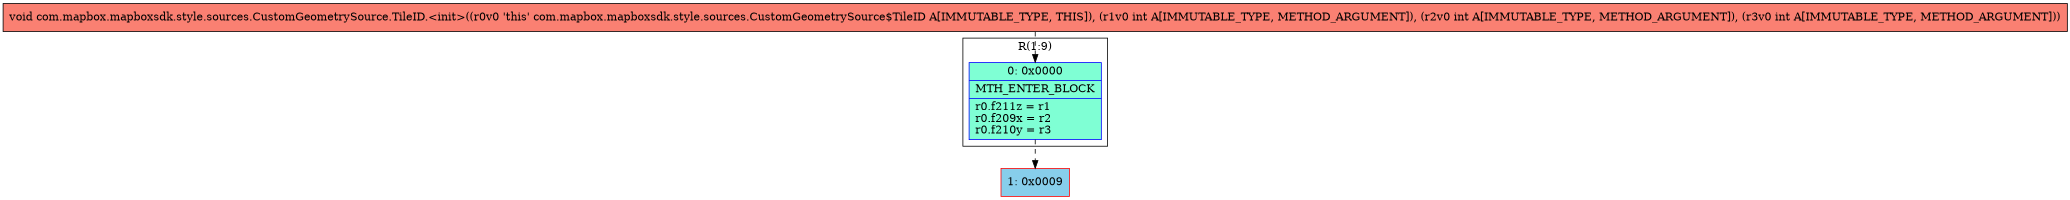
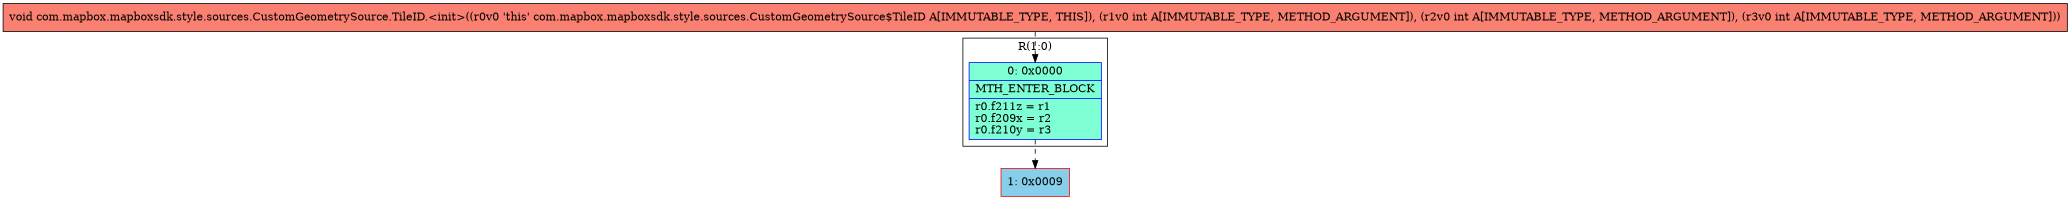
cluster "R(1:9)": label "R(1:9)" -> "R(1:0)"
